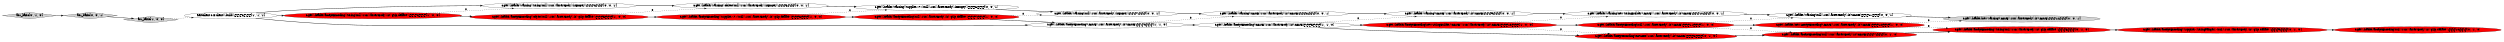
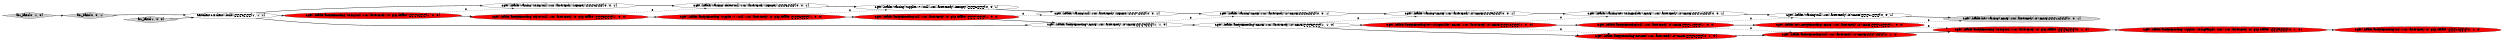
edge "a01_basic['0', '0', '1']" -> "a01_basic['1', '0', '0']": now "a01_basic['0', '0', '1']" -> "RestClient c = client().build()@@@3@@@['1', '1', '1']"
edge "a01_basic['1', '0', '0']" -> "RestClient c = client().build()@@@3@@@['1', '1', '1']": style dashed -> bold
